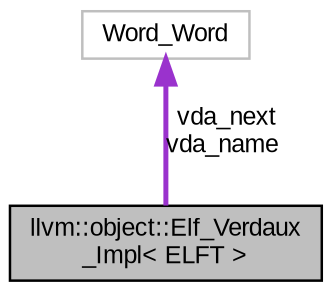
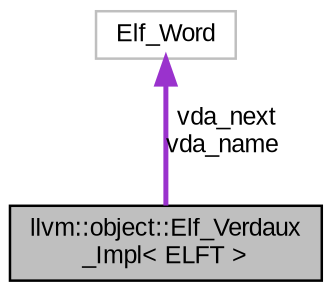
node "Word_Word": label "Word_Word" -> "Elf_Word"
